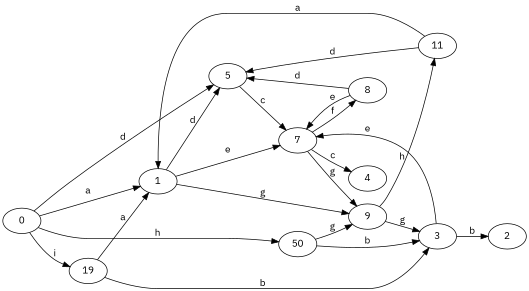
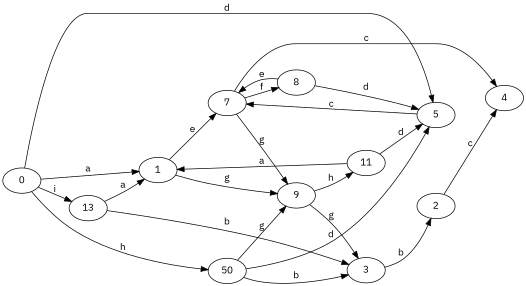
edge "1" -> "5": now "50" -> "5"
edge "3" -> "7": removed, label "e"
edge "2" -> "4": added, label "c"
node "19": label "19" -> "13"
